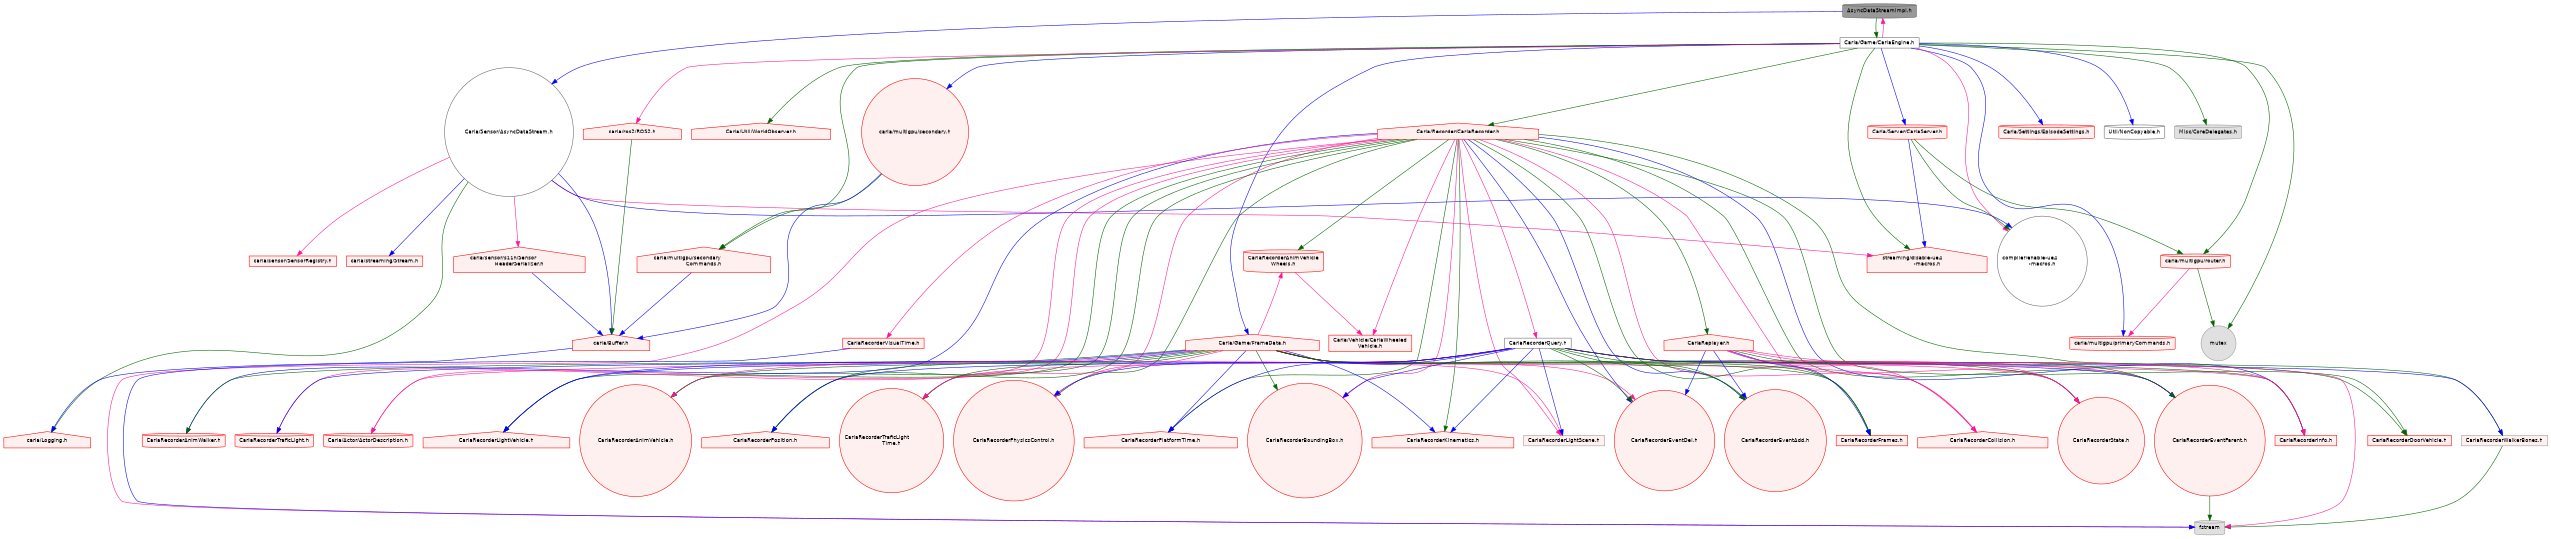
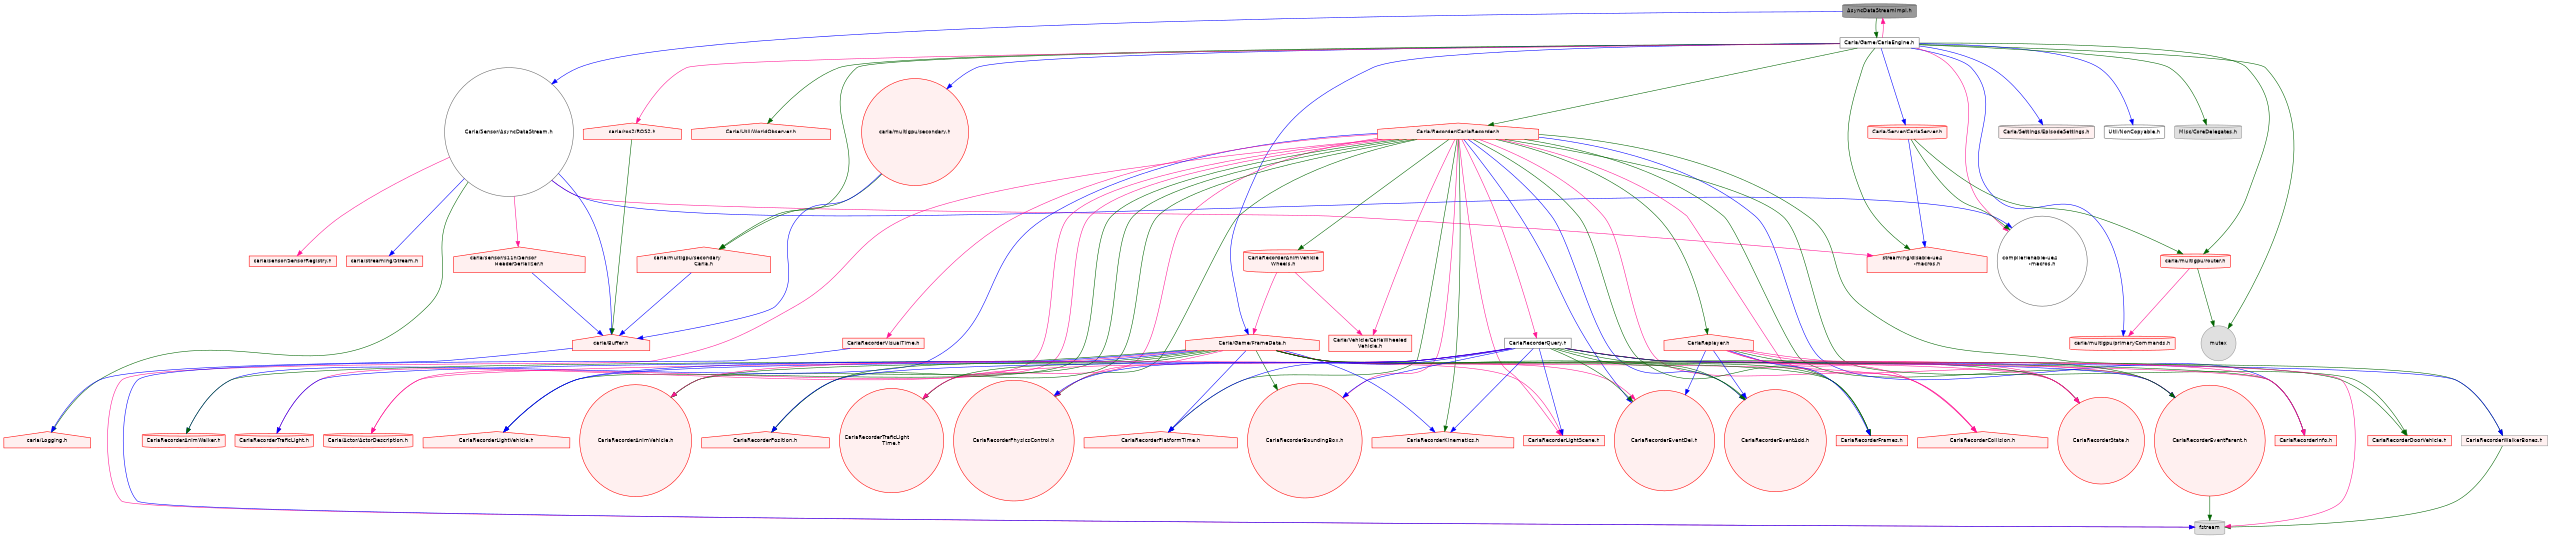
node "Carla/Settings/EpisodeSettings.h": color red -> grey40
node "carla/multigpu/secondary Commands.h": label "carla/multigpu/secondary Commands.h" -> "carla/multigpu/secondary Carla.h"
edge "Carla/Game/FrameData.h" -> "CarlaRecorderAnimVehicle Wheels.h": reversed
node "CarlaRecorderLightScene.h": color grey60 -> red
